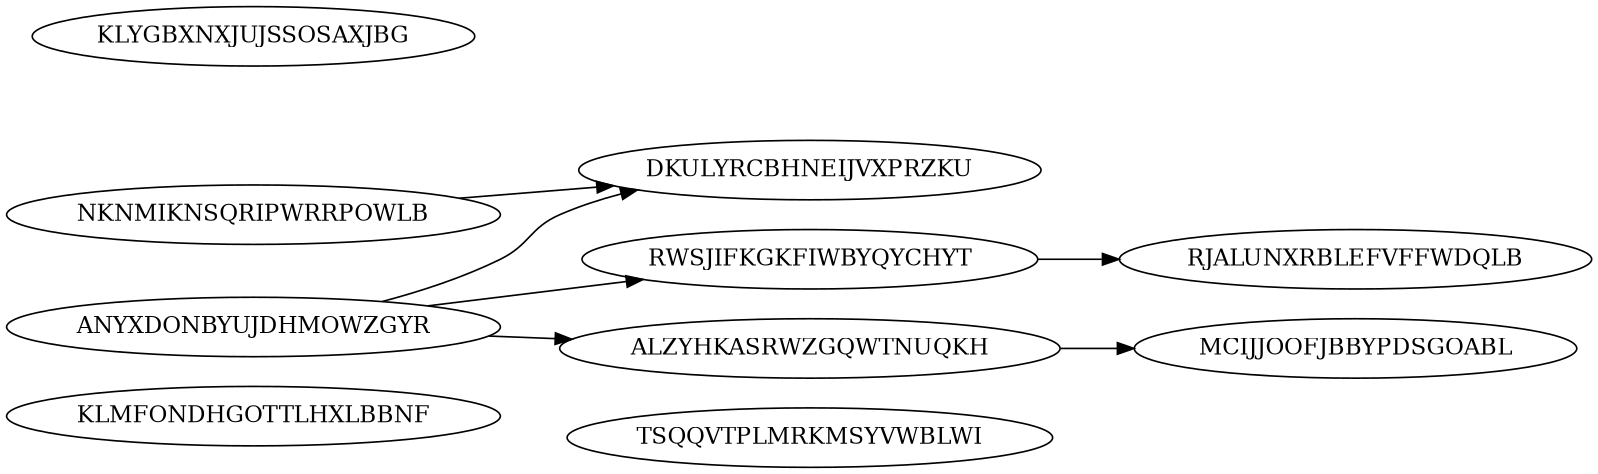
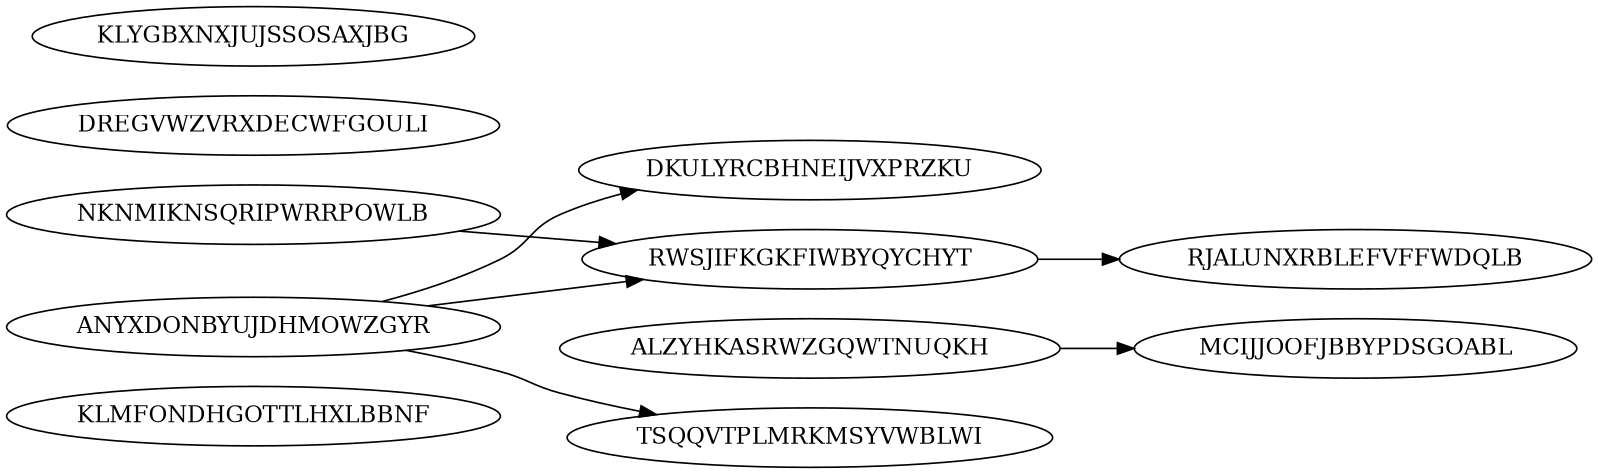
node "DREGVWZVRXDECWFGOULI": added
edge "NKNMIKNSQRIPWRRPOWLB" -> "DKULYRCBHNEIJVXPRZKU": now "NKNMIKNSQRIPWRRPOWLB" -> "RWSJIFKGKFIWBYQYCHYT"
edge "ANYXDONBYUJDHMOWZGYR" -> "ALZYHKASRWZGQWTNUQKH": now "ANYXDONBYUJDHMOWZGYR" -> "TSQQVTPLMRKMSYVWBLWI"
